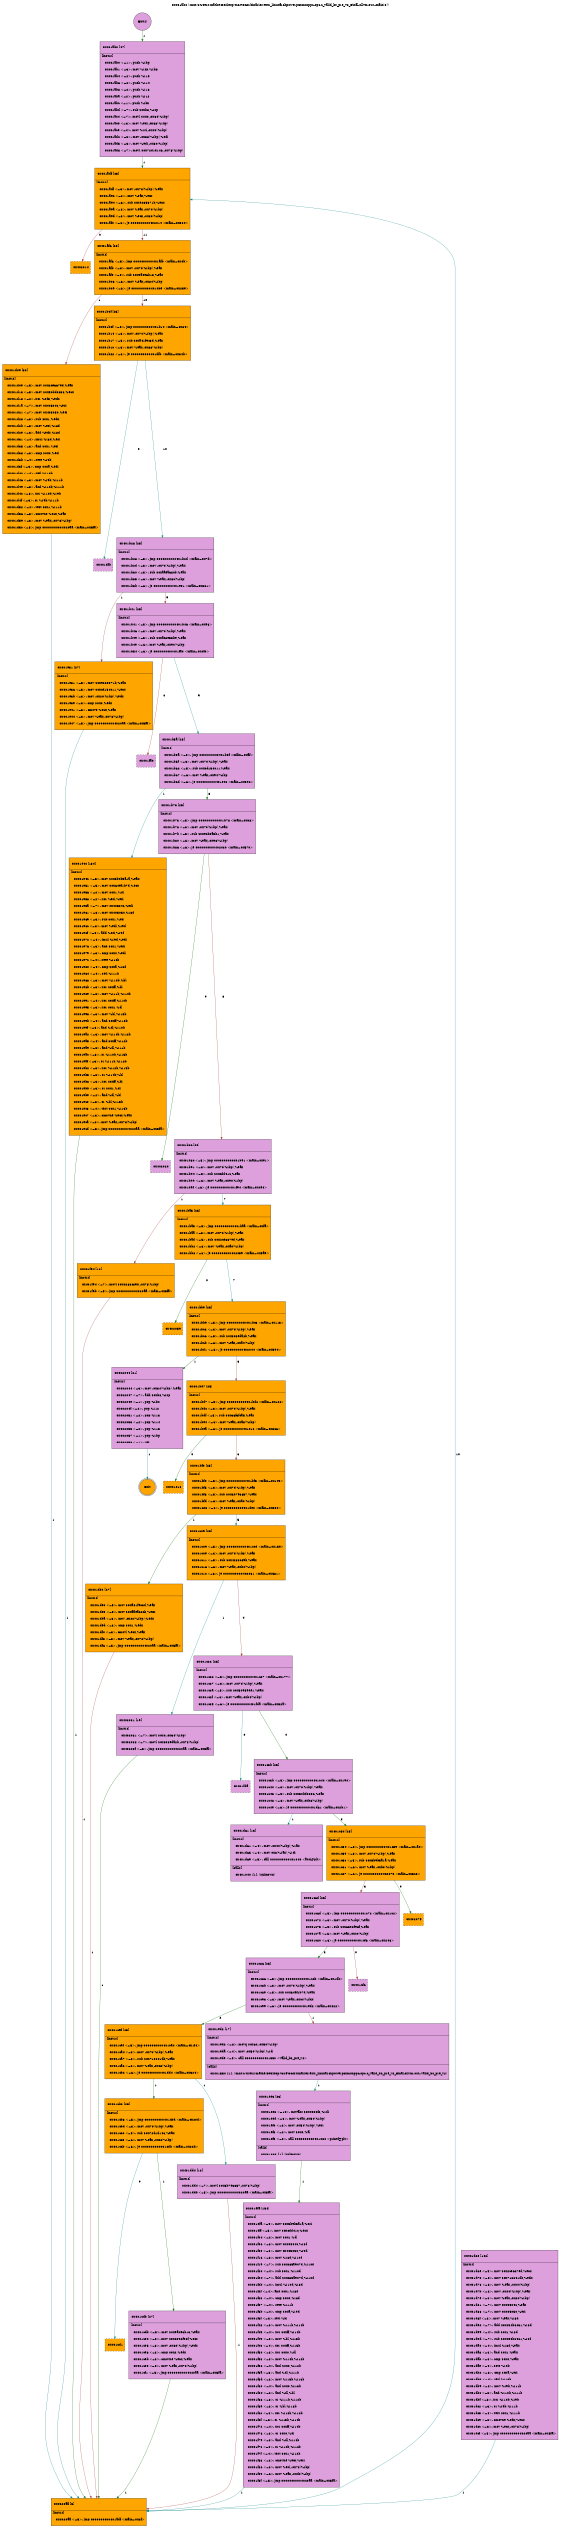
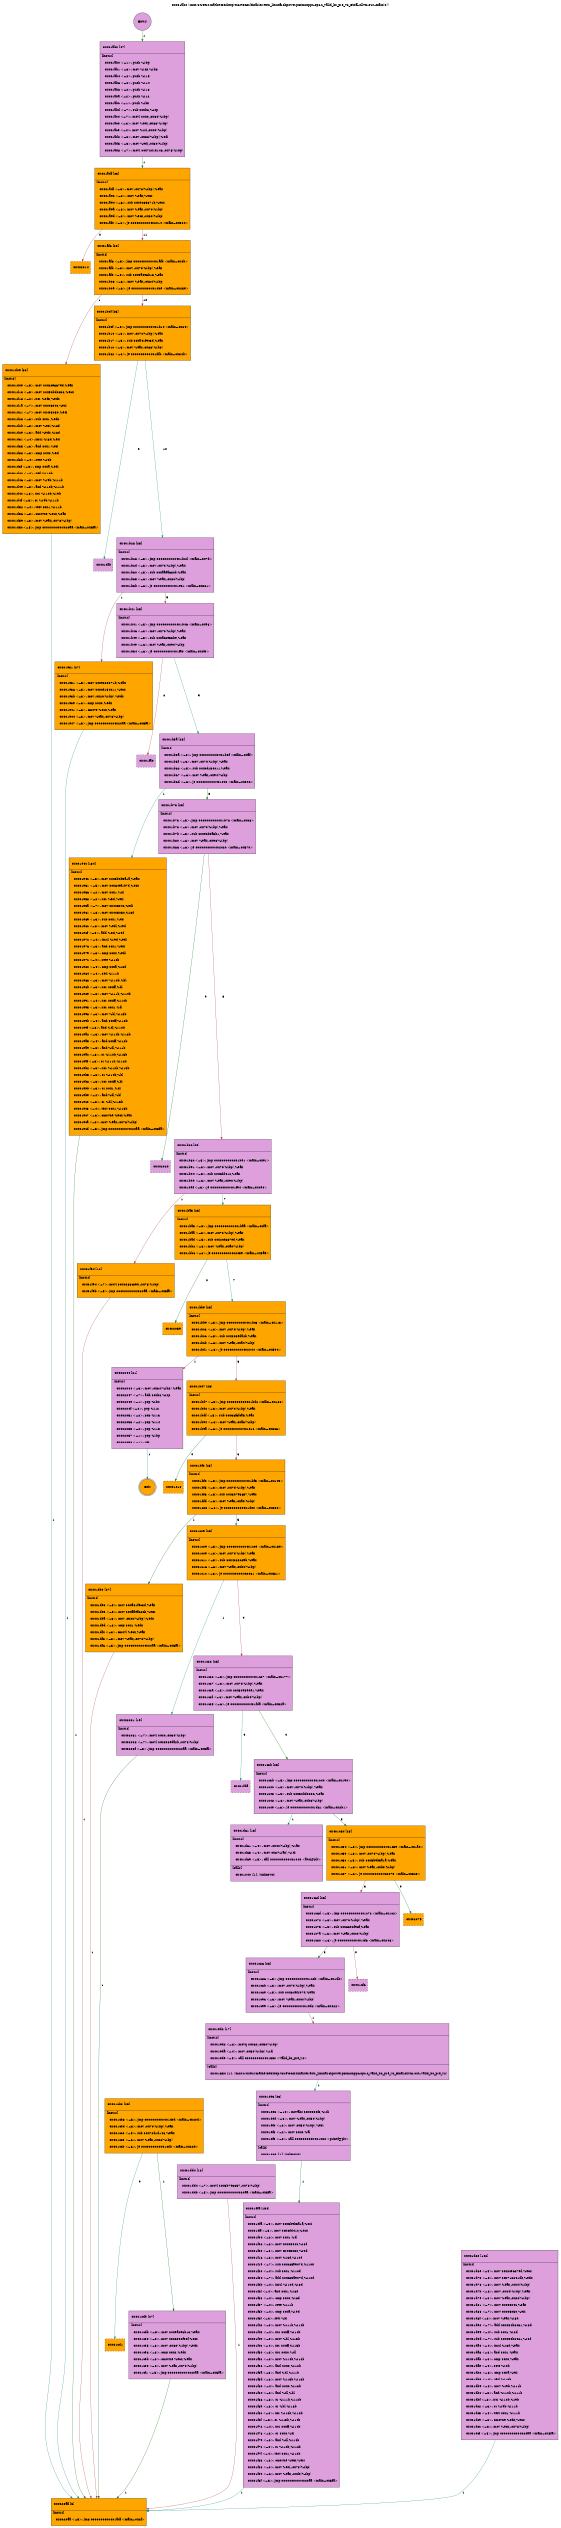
edge "0x4020aa [5]" -> "0x401adf [23]": removed, label "10"
edge "0x401bbe [25]" -> "0x402044 [21]": color darkgreen -> brown
node "0x401c9f [25]": removed
